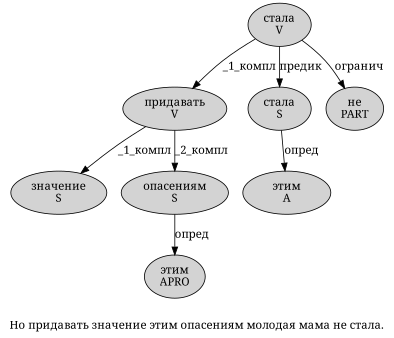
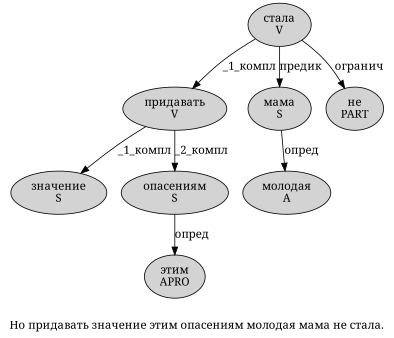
node "стала S": label "стала S" -> "мама S"
node "этим A": label "этим A" -> "молодая A"
